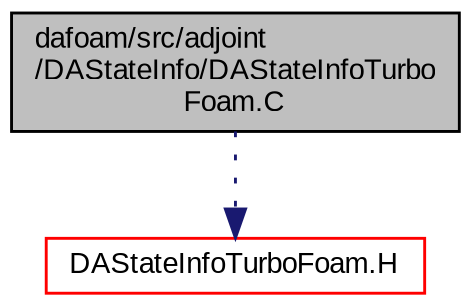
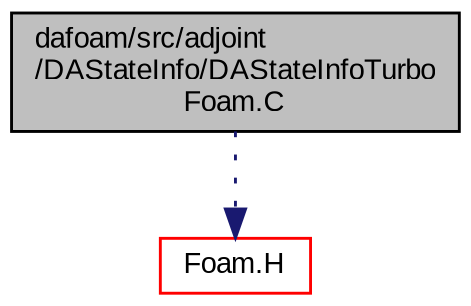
node "DAStateInfoTurboFoam.H": label "DAStateInfoTurboFoam.H" -> "Foam.H"
